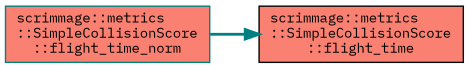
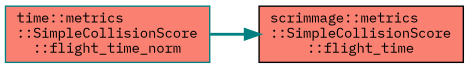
node "scrimmage::metrics ::SimpleCollisionScore ::flight_time_norm": label "scrimmage::metrics ::SimpleCollisionScore ::flight_time_norm" -> "time::metrics ::SimpleCollisionScore ::flight_time_norm"
